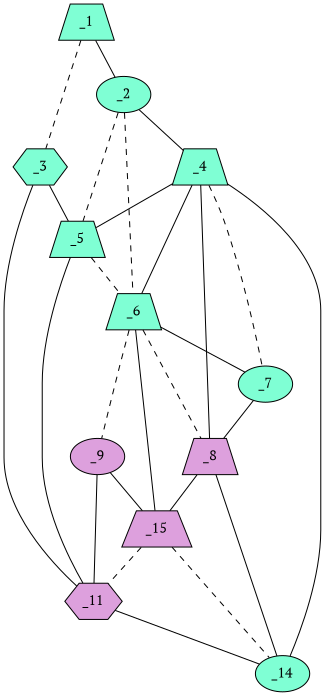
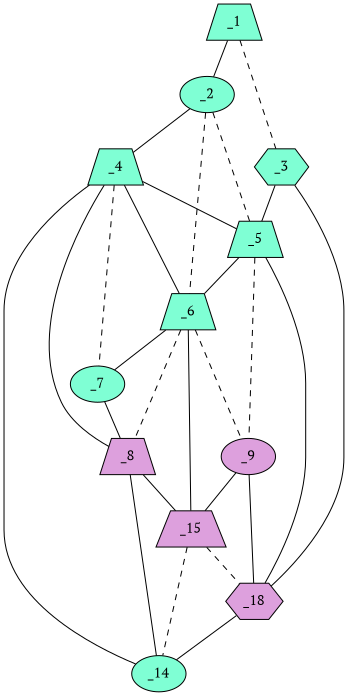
edge "_5" -- "_6": style dashed -> solid
edge "_5" -- "_9": added
node "_11": label "_11" -> "_18"
